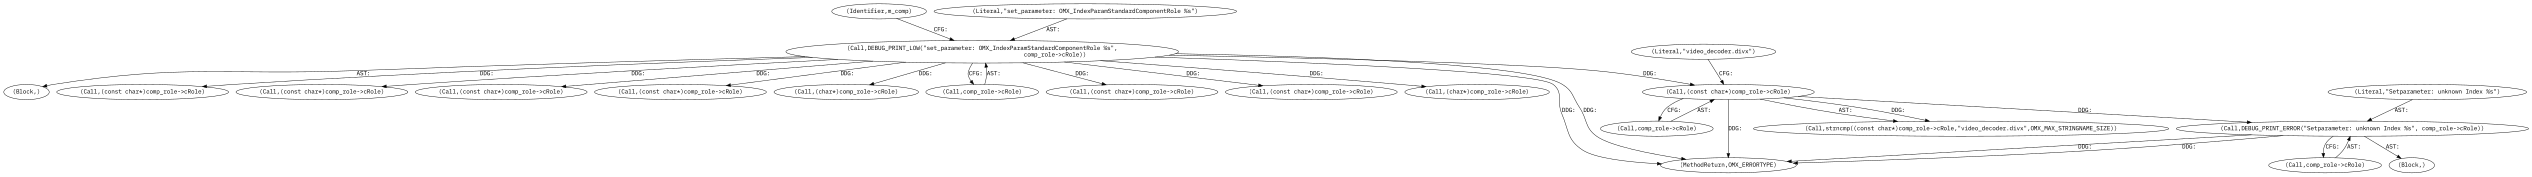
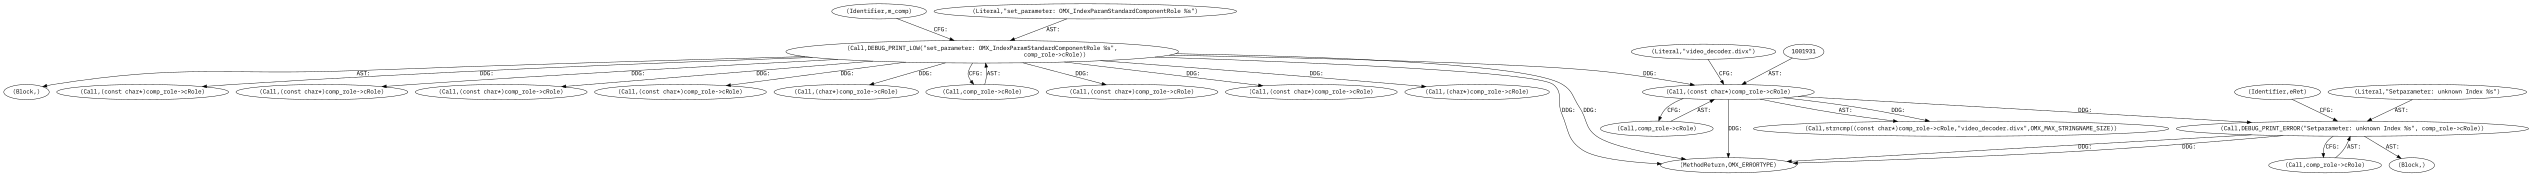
node "1001931": added
node "(Identifier,eRet)": added
